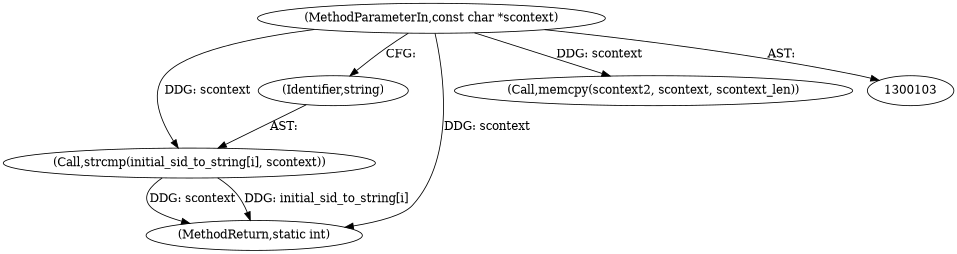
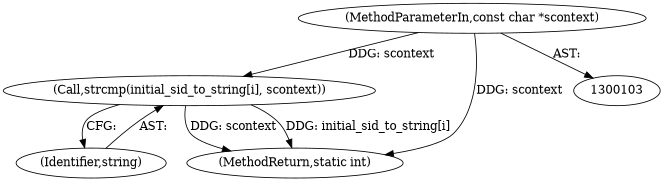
edge "(MethodParameterIn,const char *scontext)" -> "(Identifier,string)": now "(Call,strcmp(initial_sid_to_string[i], scontext))" -> "(Identifier,string)"
node "(Call,memcpy(scontext2, scontext, scontext_len))": removed
